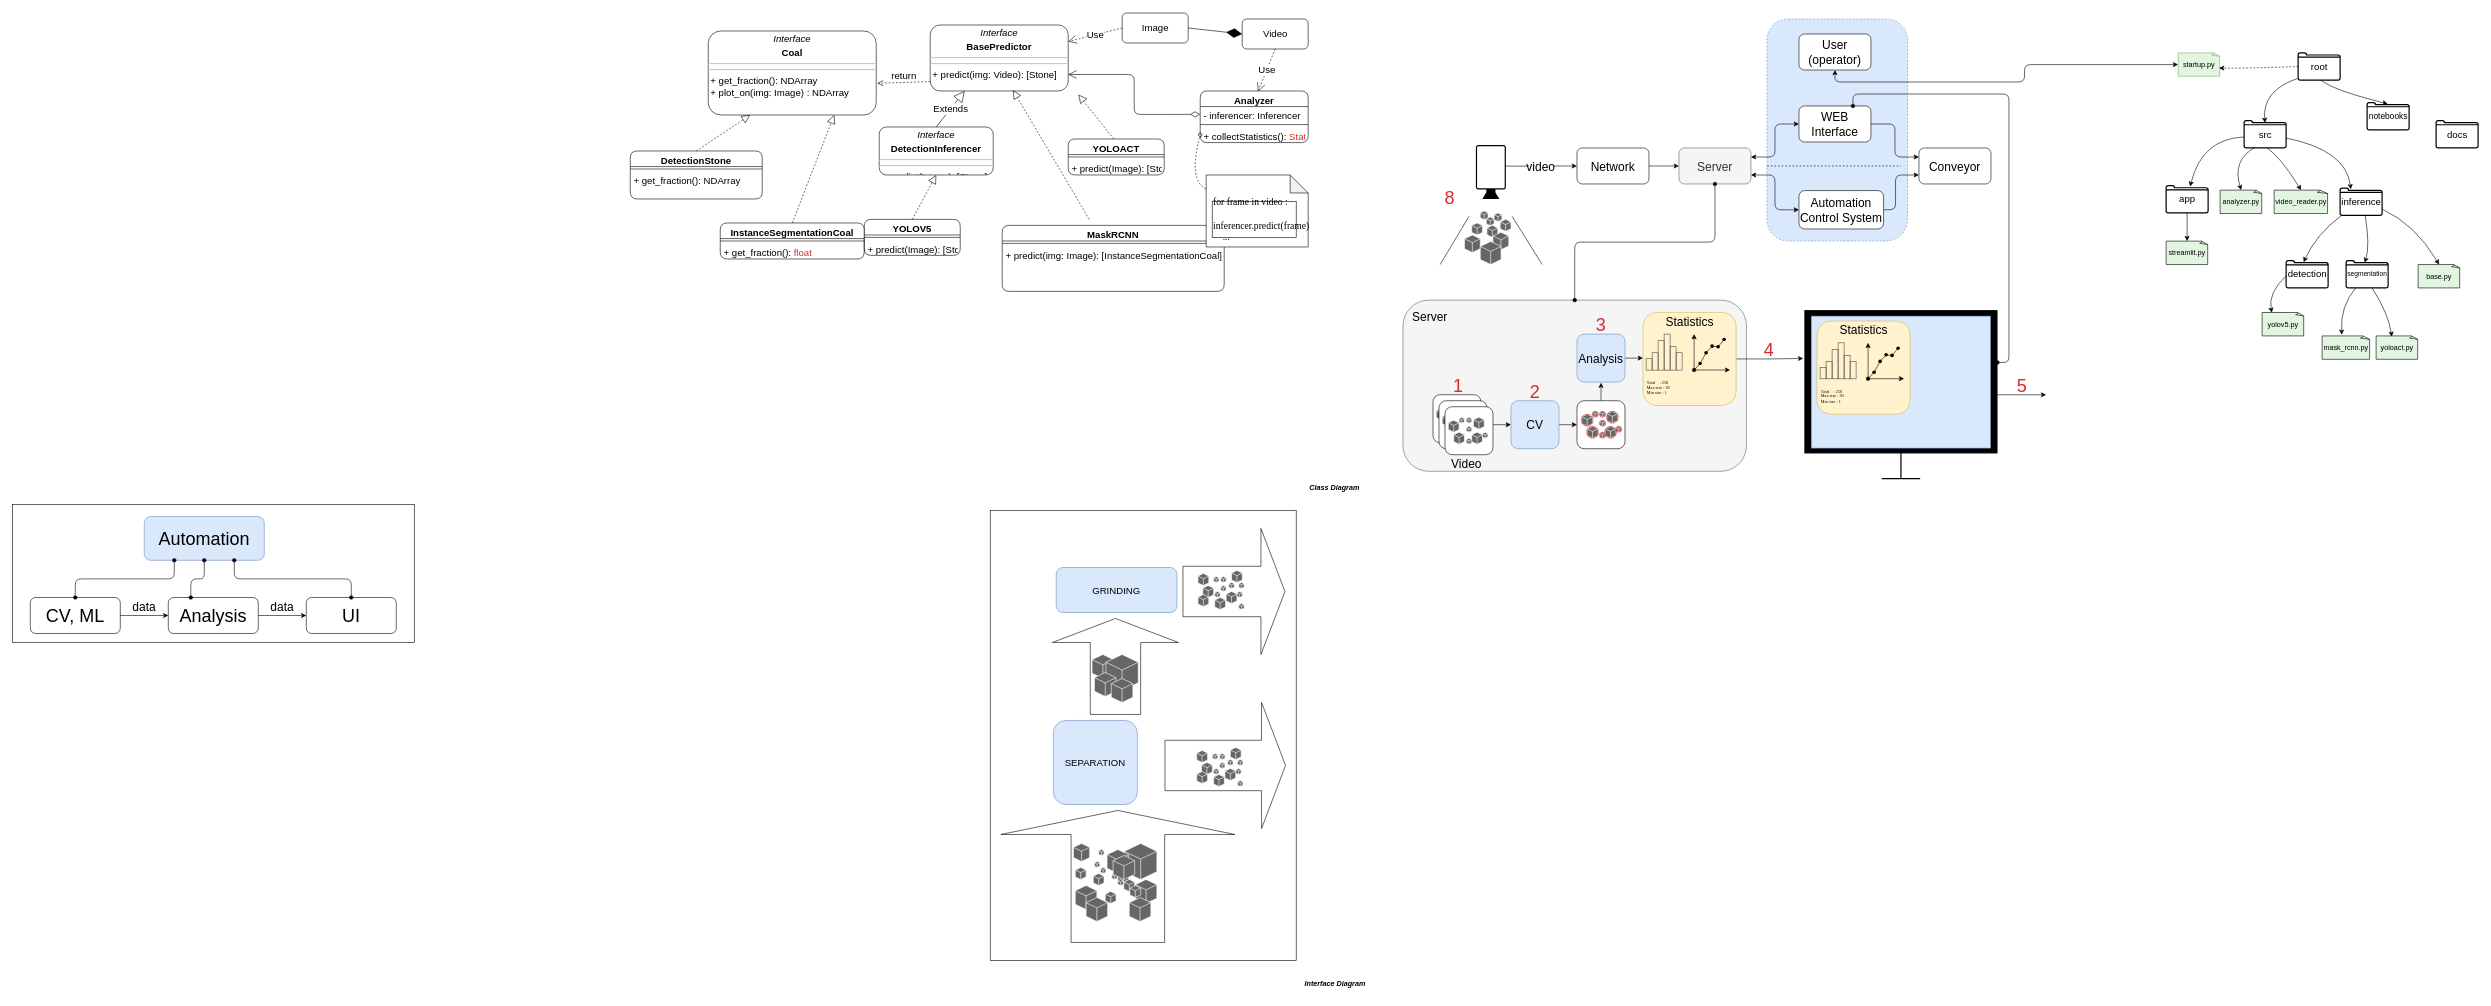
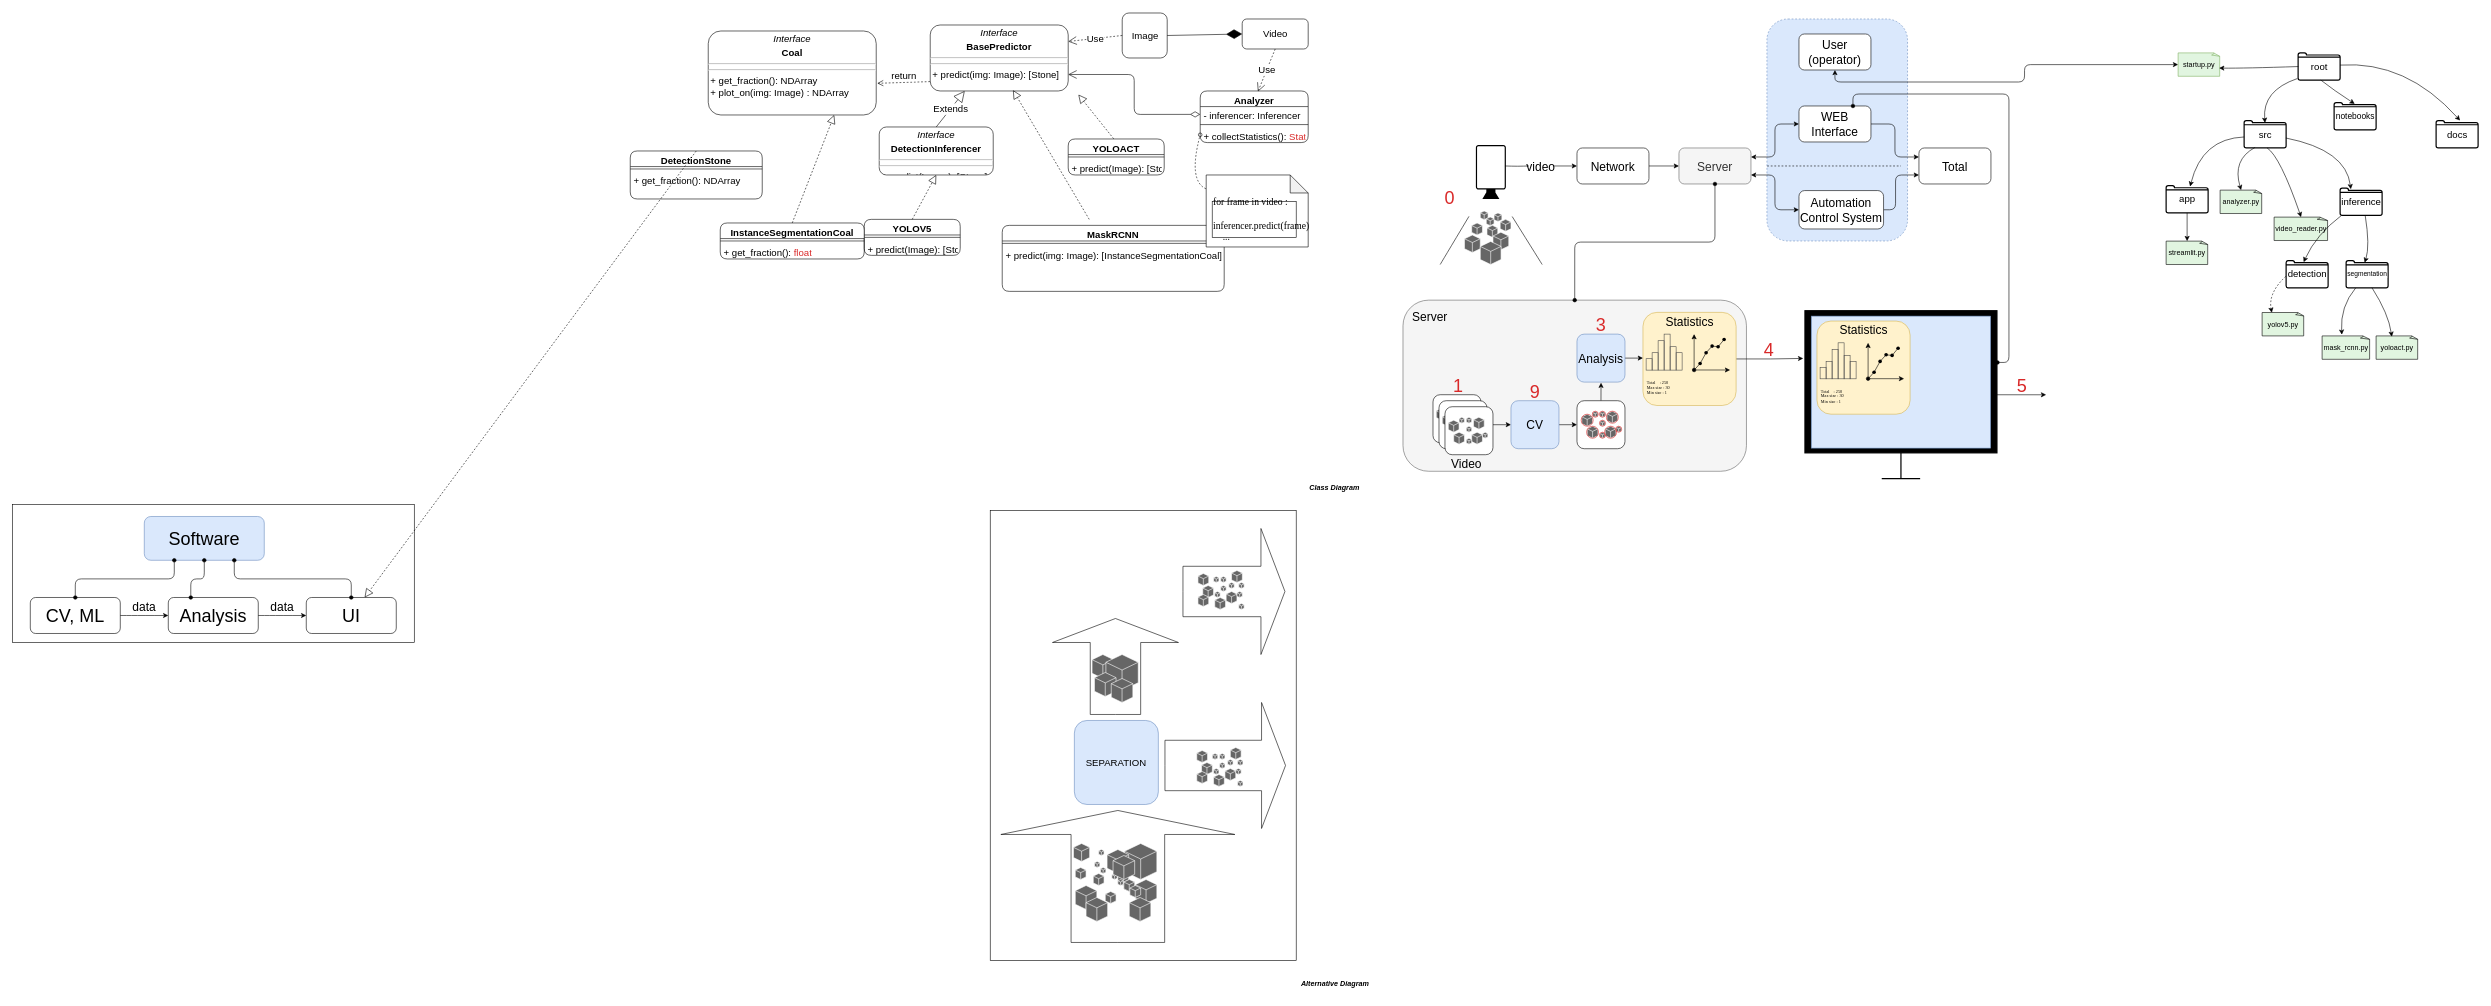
node "Image": size 66x30 -> 45x45
node "Interface BasePredictor + predict(img: Video): [Stone]": label "Interface BasePredictor + predict(img: Video): [Stone]" -> "Interface BasePredictor + predict(img: Image): [Stone]"
edge "root" -> "startup.py": style dashed -> solid
edge "root" -> "docs": added
node "notebooks": moved (2388, 116) -> (2355, 116)
edge "DetectionStone" -> "Interface Coal + get_fraction(): NDArray + plot_on(img: Image) : NDArray": now "DetectionStone" -> "UI"
node "Conveyor": label "Conveyor" -> "Total"
node "8": label "8" -> "0"
node "video_reader.py": moved (2301, 202) -> (2301, 229)
edge "inference" -> "base.py": removed
node "base.py": removed
edge "detection" -> "yolov5.py": style solid -> dashed
node "2": label "2" -> "9"
node "Automation": label "Automation" -> "Software"
node "GRINDING": removed
node "SEPARATION": moved (1095, 762) -> (1116, 762)
node "Interface Diagram": label "Interface Diagram" -> "Alternative Diagram"
